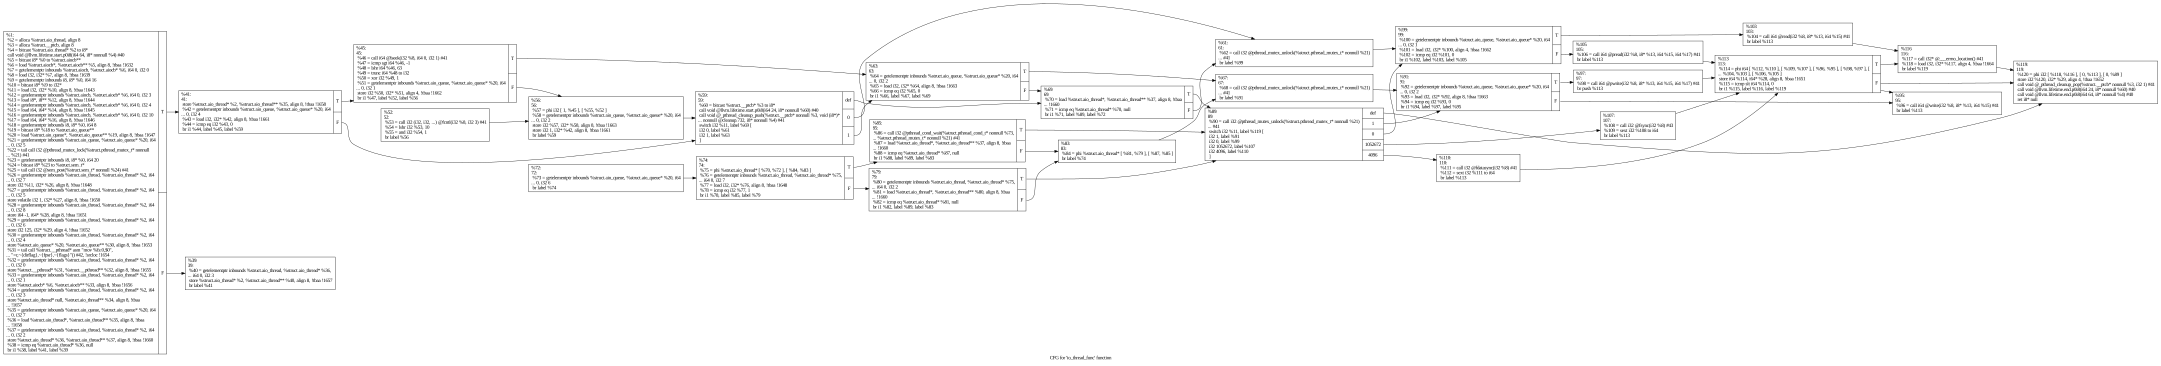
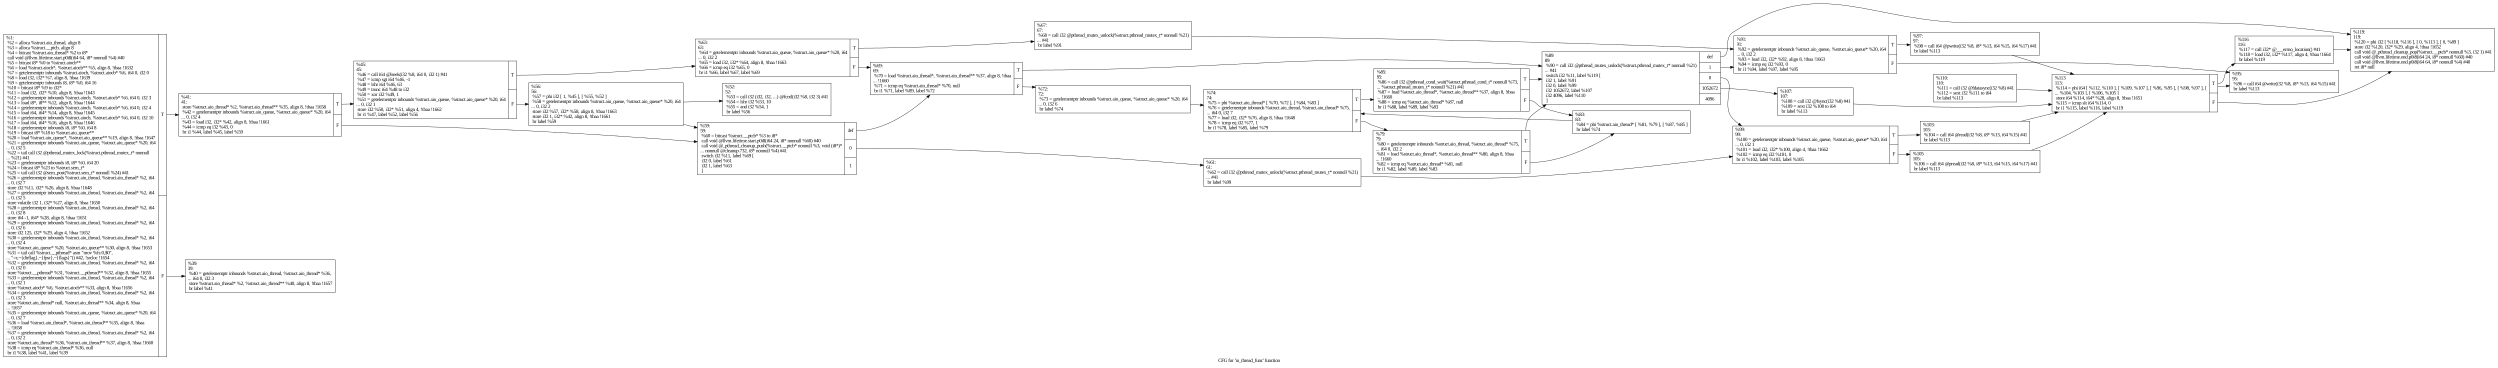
edge "%103:" -> "%116:": now "%103:" -> "%113:"
edge "%69:" -> "%61:": now "%69:" -> "%72:"
node "%97:": text "br push %113" -> "br label %113"
edge "%59:" -> "%63:": removed
edge "%52:" -> "%56:": reversed
edge "%83:" -> "%67:": now "%83:" -> "%74:"
node "%107:": text "%108 = call i32 @fsync(i32 %8) #43" -> "%108 = call i32 @fsync(i32 %8) #41"
edge "%89:" -> "%110:": removed
